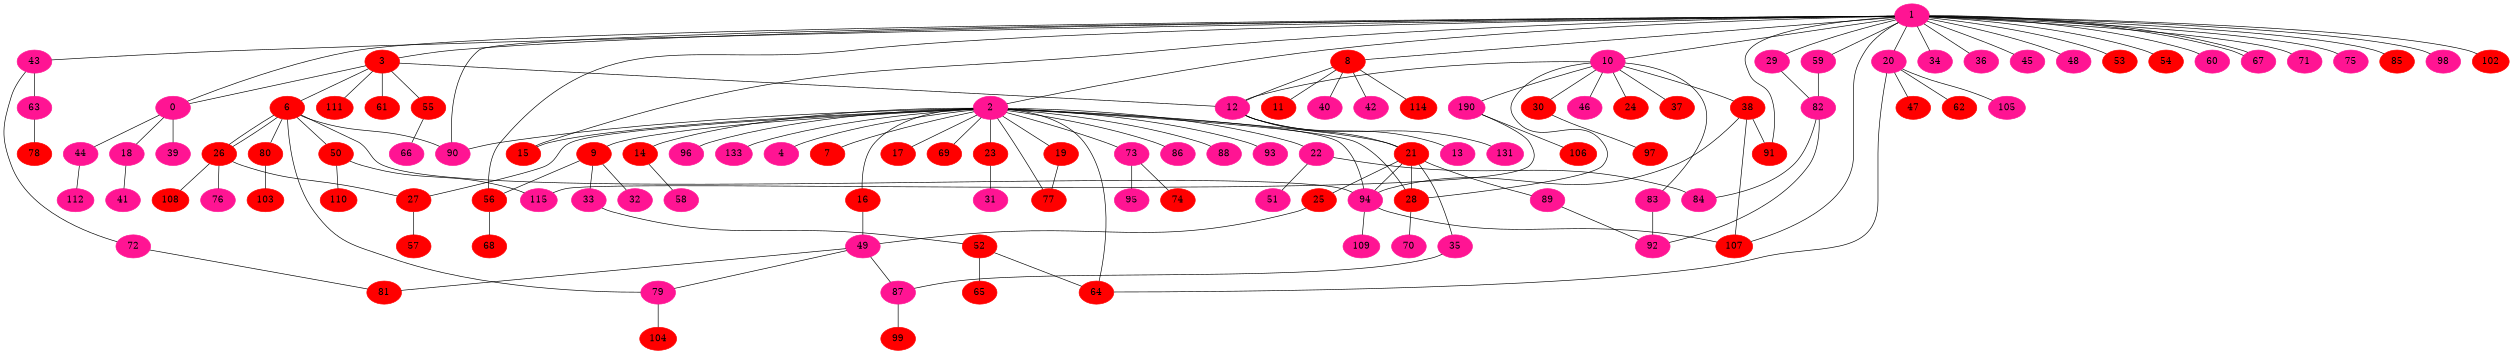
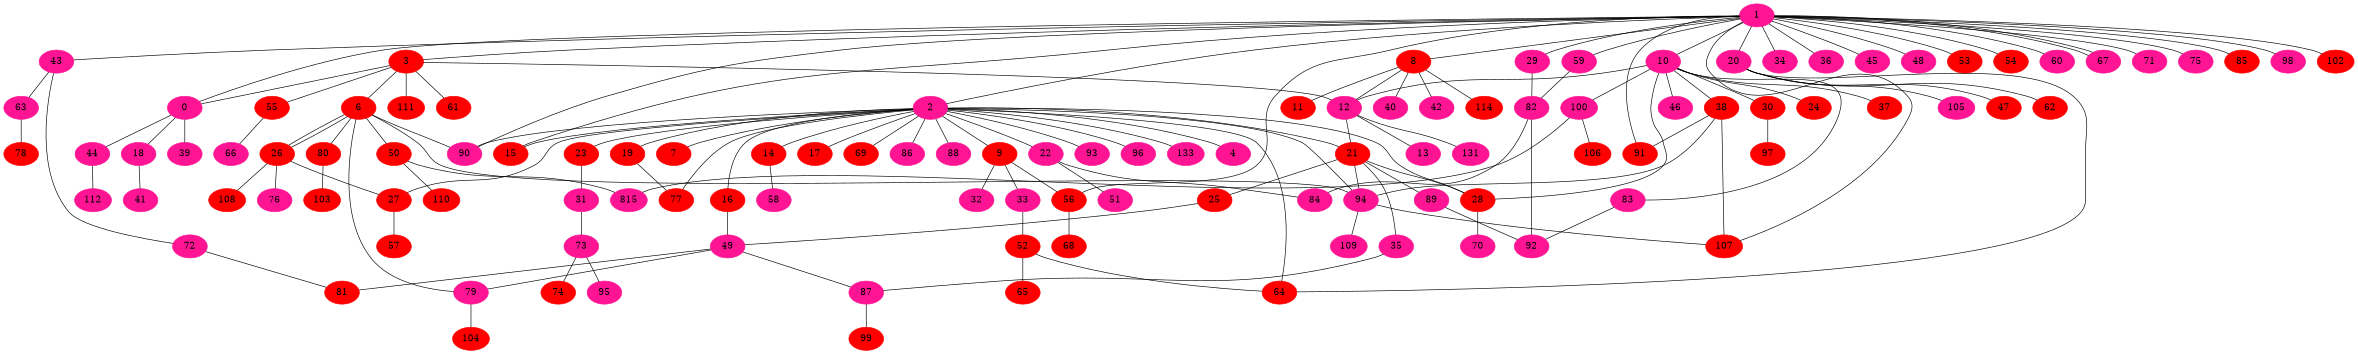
node "190": label "190" -> "100"
edge "2" -- "73": now "31" -- "73"
node "115": label "115" -> "815"
